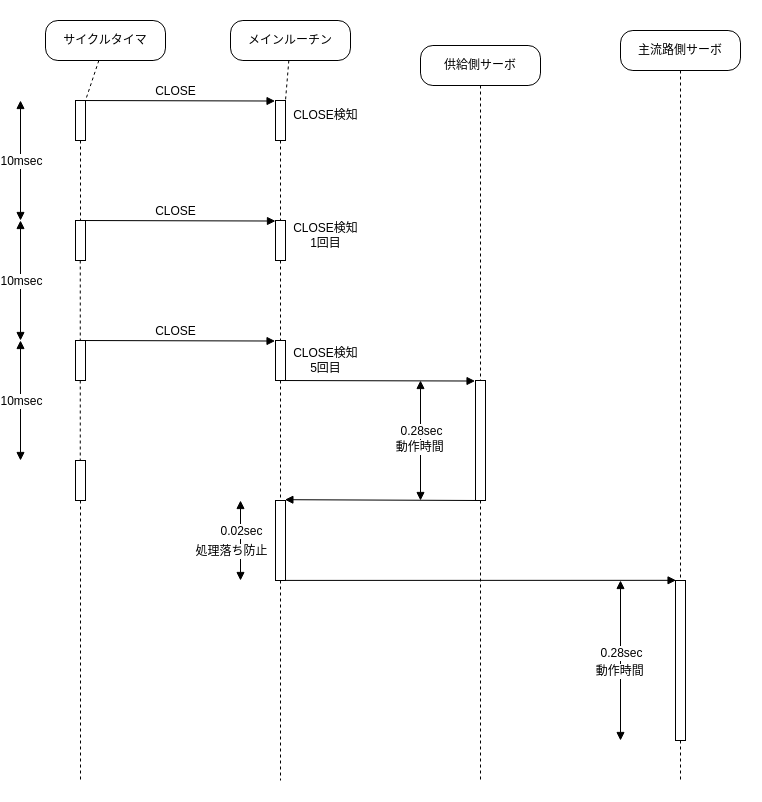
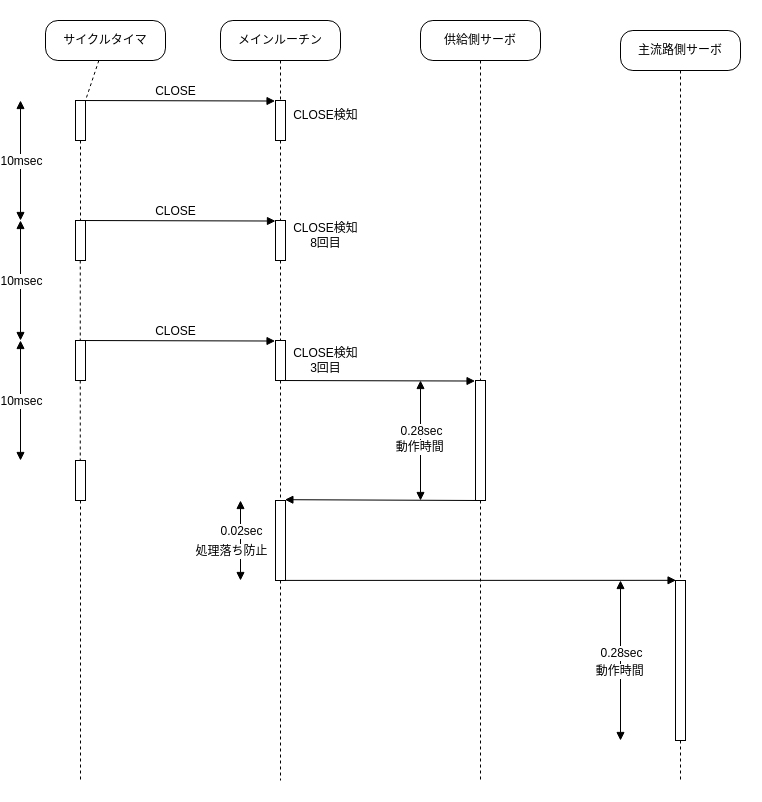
node "メインルーチン": moved (291, 41) -> (281, 41)
node "供給側サーボ": moved (481, 66) -> (481, 41)
node "CLOSE検知 1回目": label "CLOSE検知 1回目" -> "CLOSE検知 8回目"
node "CLOSE検知 5回目": label "CLOSE検知 5回目" -> "CLOSE検知 3回目"
